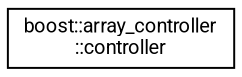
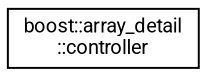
node "boost::array_controller ::controller": label "boost::array_controller ::controller" -> "boost::array_detail ::controller"
